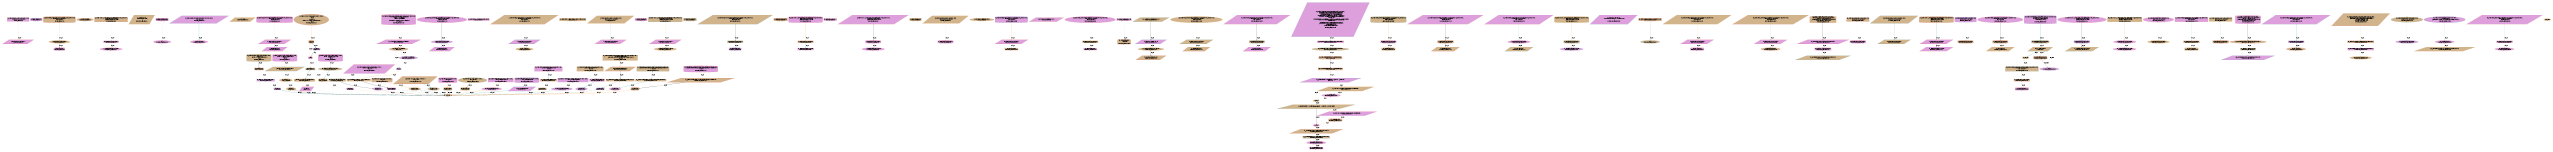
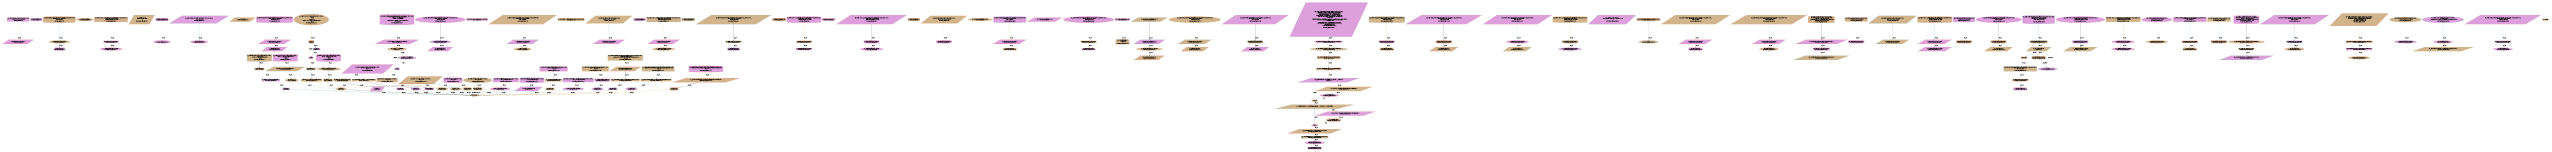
edge "43_ return 0; 278-return-44-44" -> "0_ exit_node": removed, label "return_exit"
